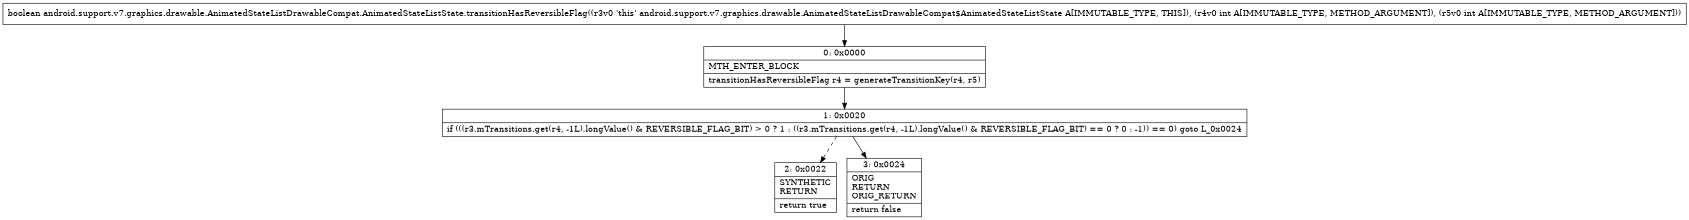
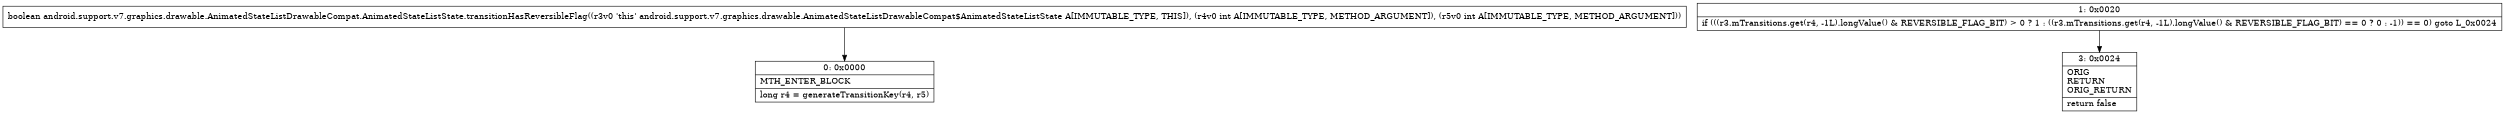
node "0: 0x0000": text "transitionHasReversibleFlag r4 = generateTransitionKey(r4, r5)" -> "long r4 = generateTransitionKey(r4, r5)"
edge "0: 0x0000" -> "1: 0x0020": removed
node "2: 0x0022": removed
